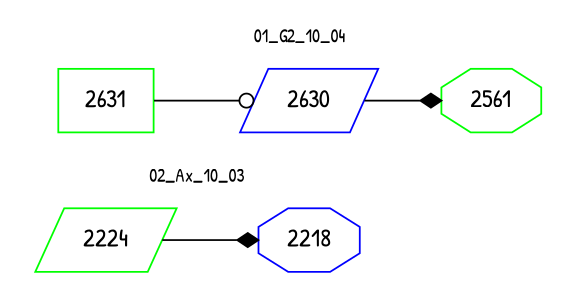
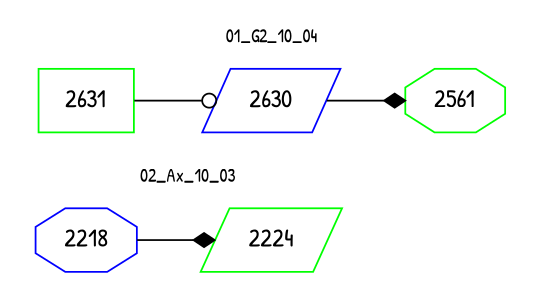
edge "2224" -> "2218": reversed
